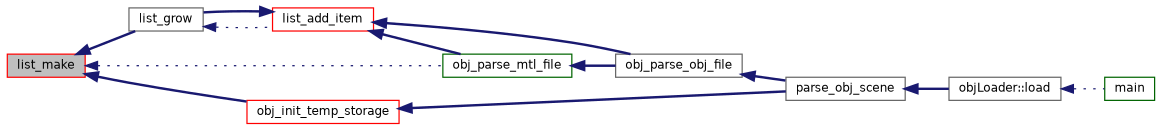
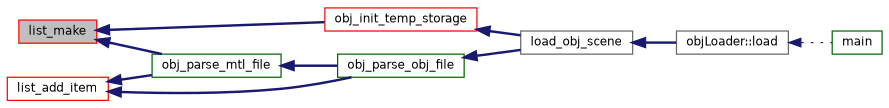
node "list_grow": removed
edge "obj_parse_mtl_file" -> "list_make": style dotted -> bold
node "obj_parse_obj_file": color gray40 -> darkgreen
node "parse_obj_scene": label "parse_obj_scene" -> "load_obj_scene"
